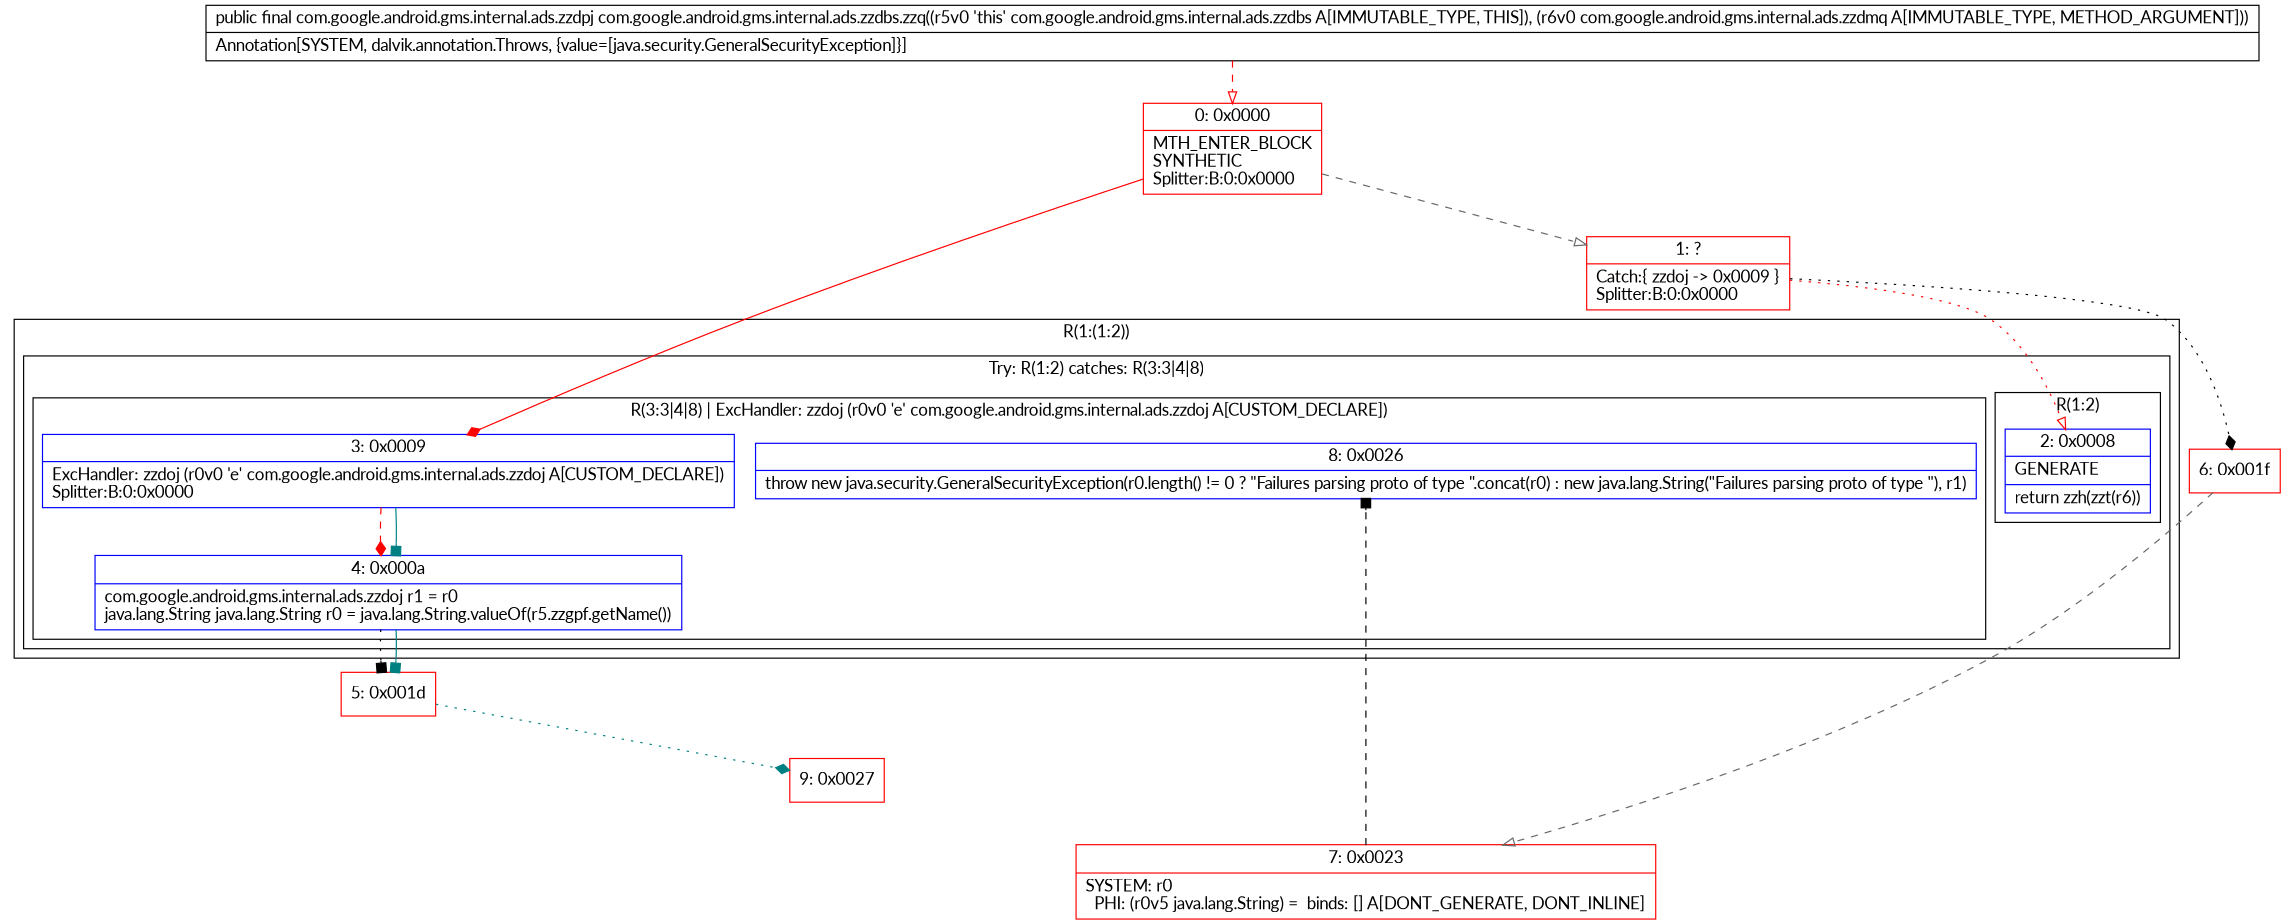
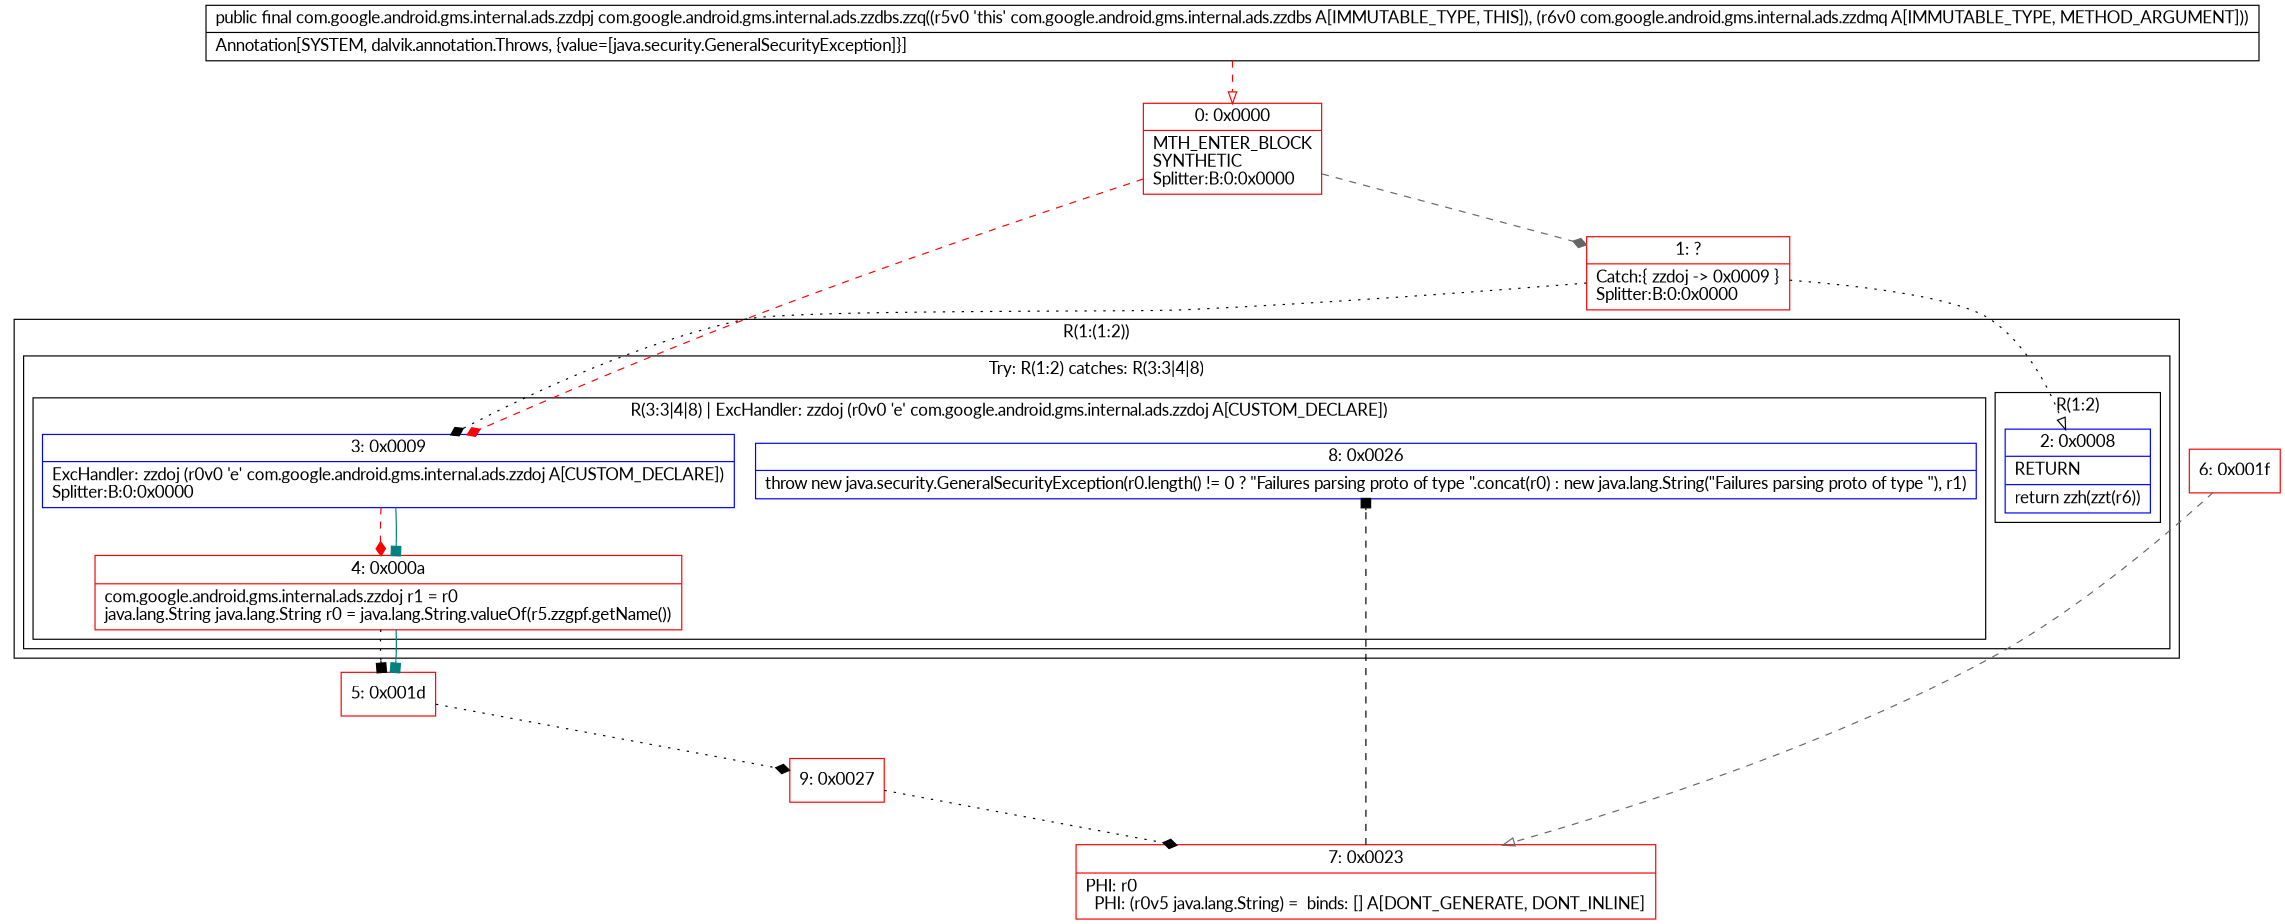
edge "0: 0x0000" -> "1: ?": arrowhead onormal -> diamond
edge "0: 0x0000" -> "3: 0x0009": style solid -> dashed
edge "1: ?" -> "6: 0x001f": now "1: ?" -> "3: 0x0009"
edge "1: ?" -> "2: 0x0008": color red -> black
node "2: 0x0008": text "GENERATE" -> "RETURN"
node "4: 0x000a": color blue -> red
edge "5: 0x001d" -> "9: 0x0027": color teal -> black
edge "9: 0x0027" -> "7: 0x0023": added
node "7: 0x0023": text "SYSTEM: r0" -> "PHI: r0"
